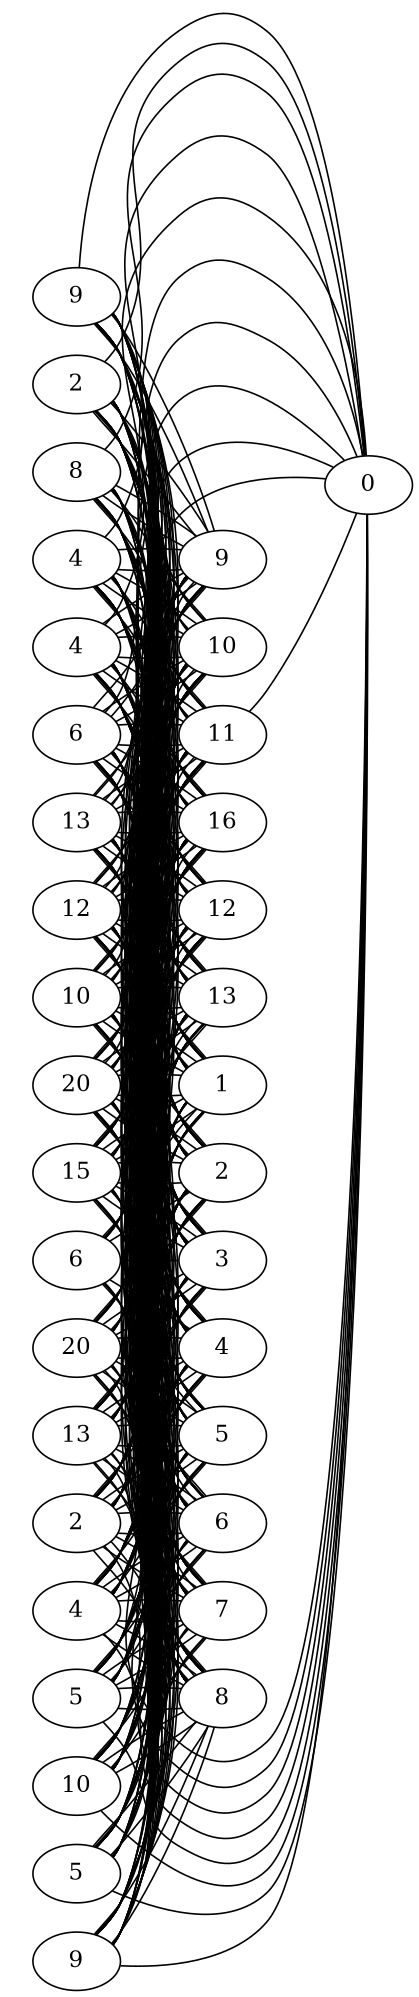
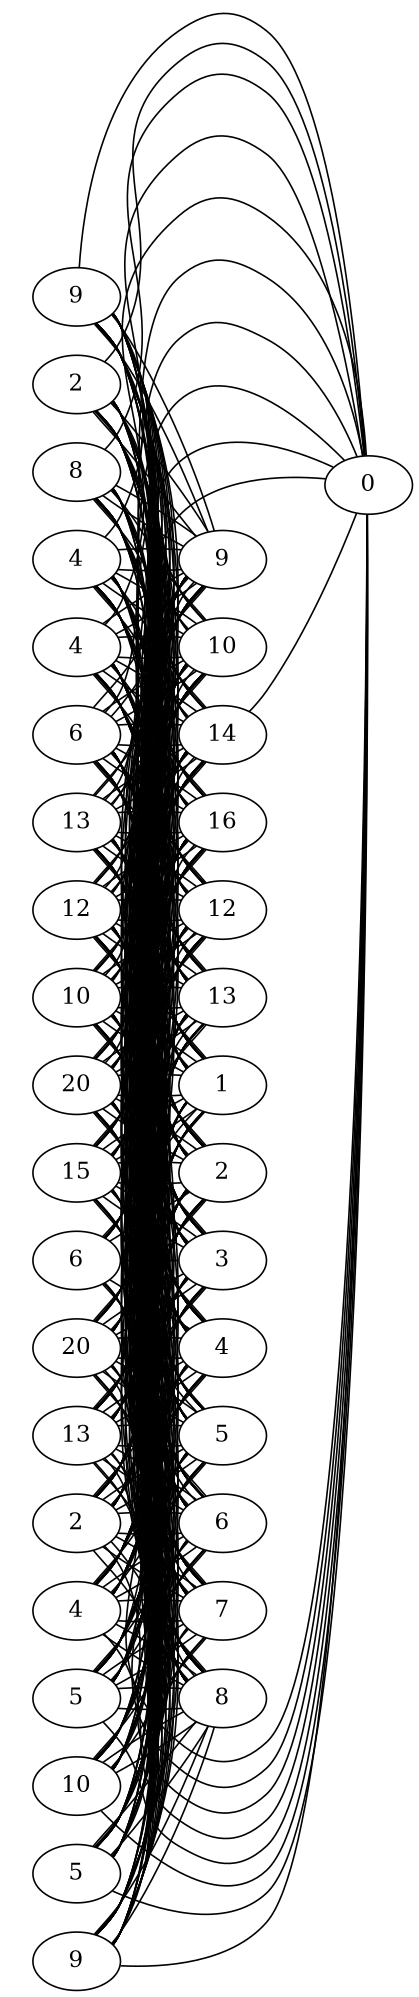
node "11": label "11" -> "14"
